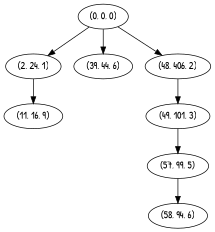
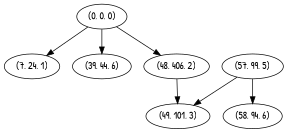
node "(2, 24, 1)": label "(2, 24, 1)" -> "(7, 24, 1)"
node "(11, 16, 9)": removed
edge "(49, 101, 3)" -> "(57, 99, 5)": reversed
